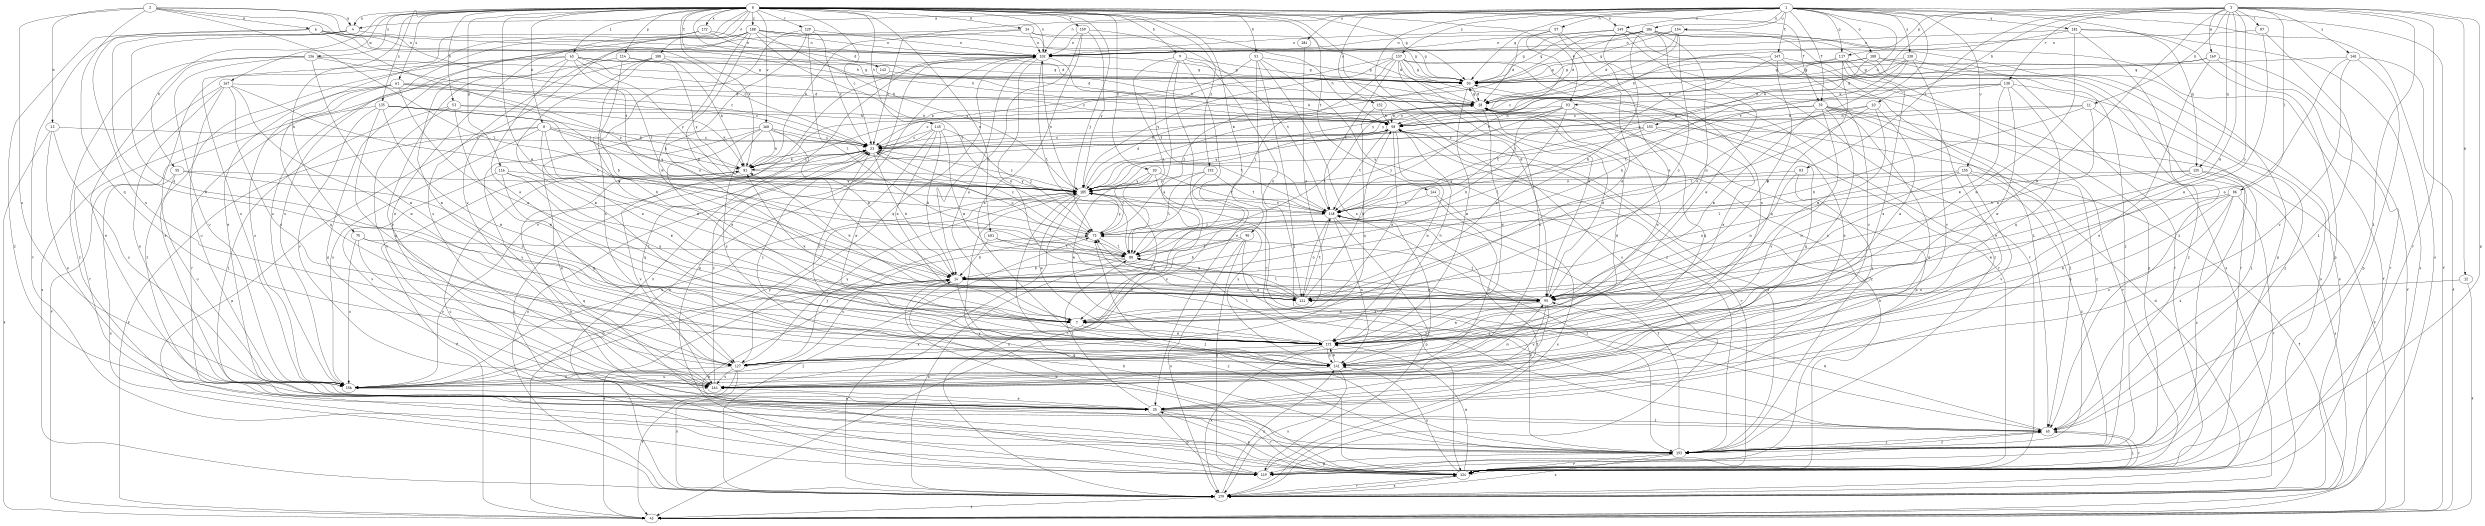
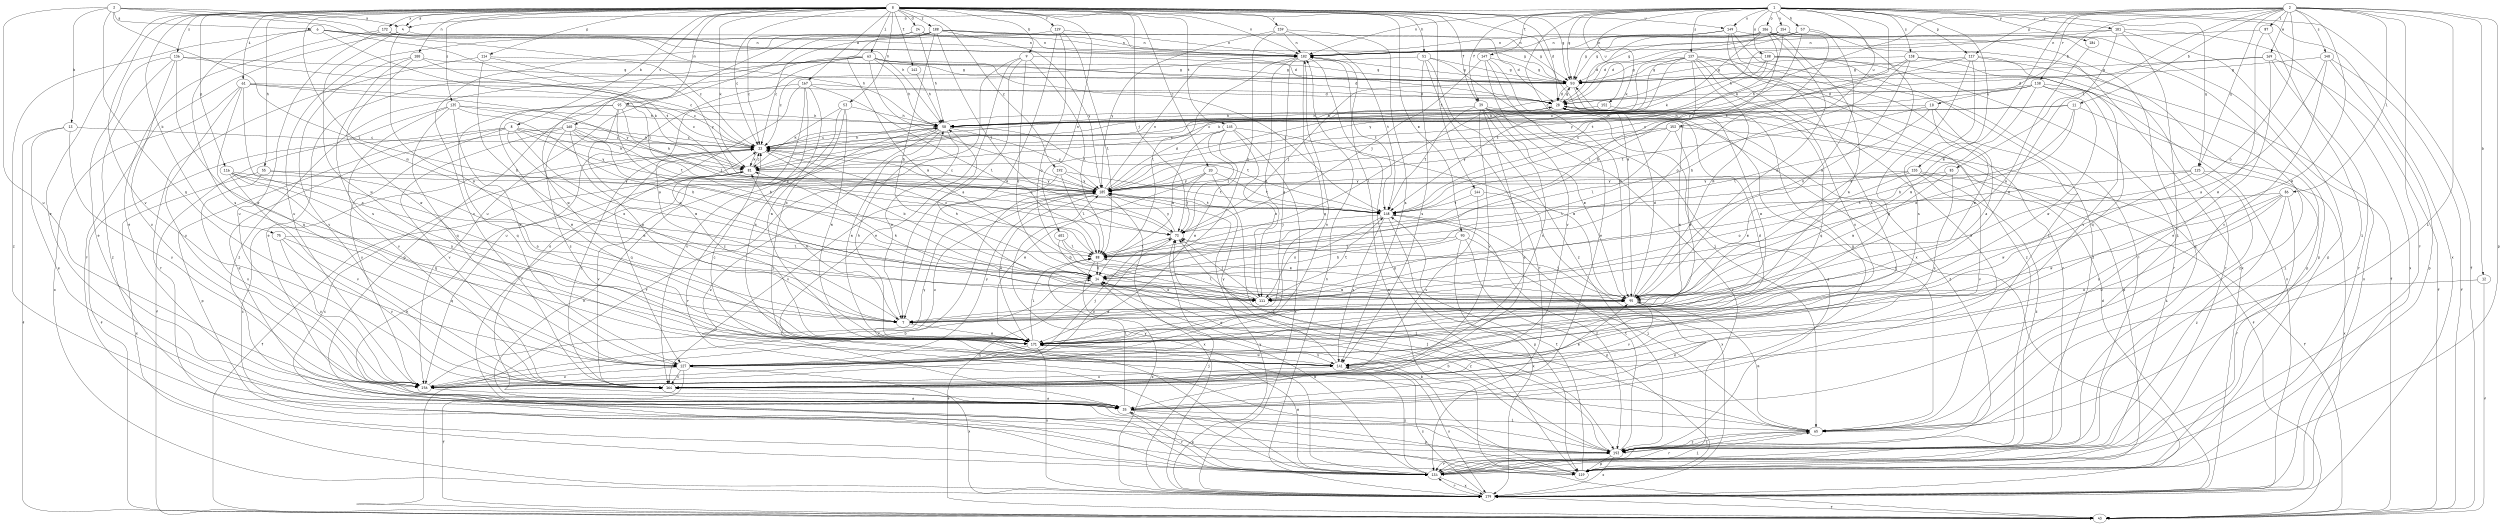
edge "130" -> "93": now "130" -> "81"
